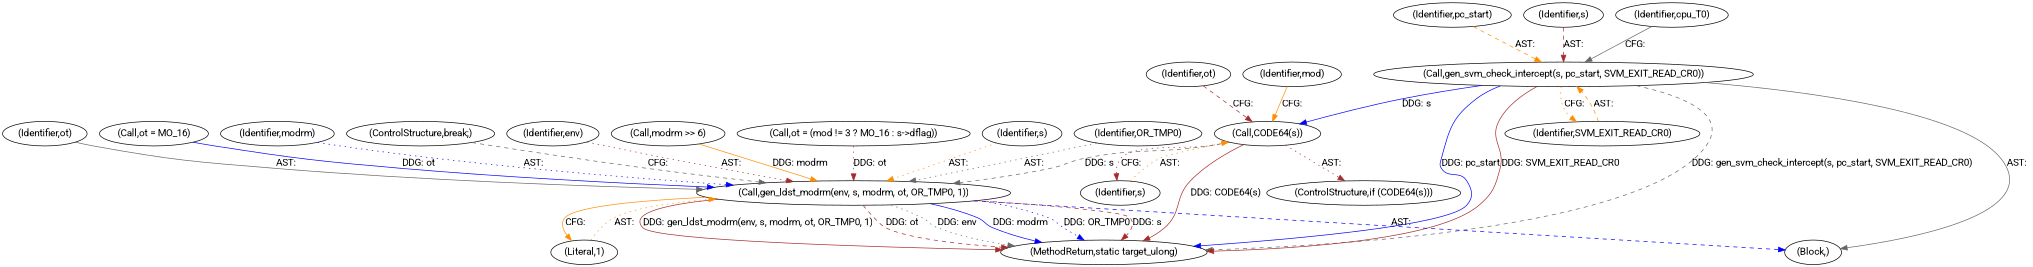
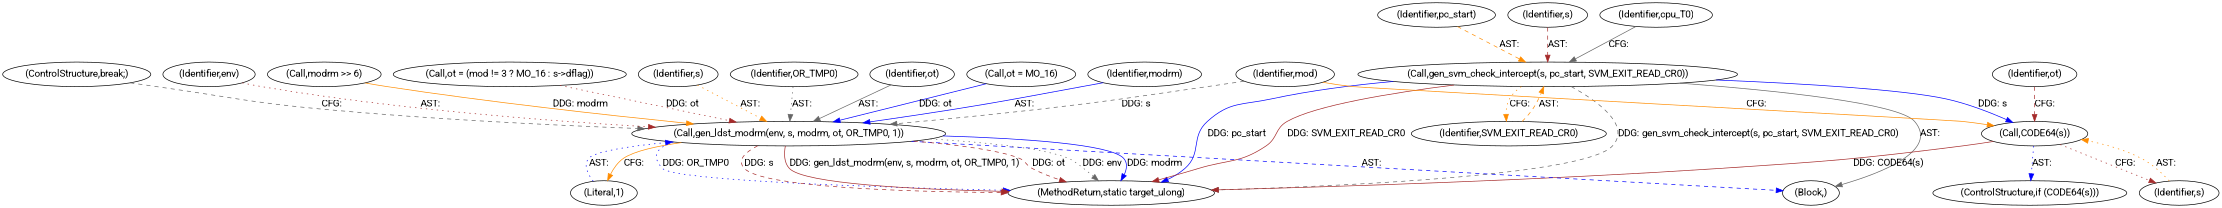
edge "(Call,CODE64(s))" -> "(Call,gen_ldst_modrm(env, s, modrm, ot, OR_TMP0, 1))": now "(Identifier,mod)" -> "(Call,gen_ldst_modrm(env, s, modrm, ot, OR_TMP0, 1))"
edge "(Call,CODE64(s))" -> "(ControlStructure,if (CODE64(s)))": color brown -> blue
edge "(Identifier,modrm)" -> "(Call,gen_ldst_modrm(env, s, modrm, ot, OR_TMP0, 1))": style dotted -> solid
edge "(Literal,1)" -> "(Call,gen_ldst_modrm(env, s, modrm, ot, OR_TMP0, 1))": color darkorange -> blue
